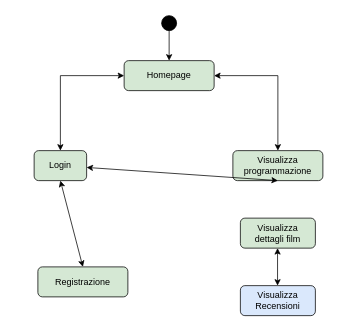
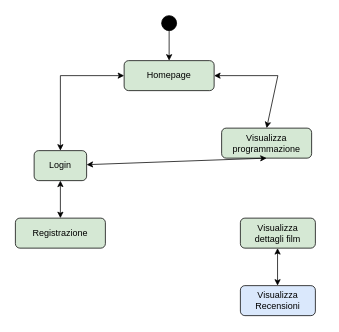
node "Visualizza programmazione": moved (278, 165) -> (267, 143)
node "Registrazione": moved (83, 282) -> (60, 233)
